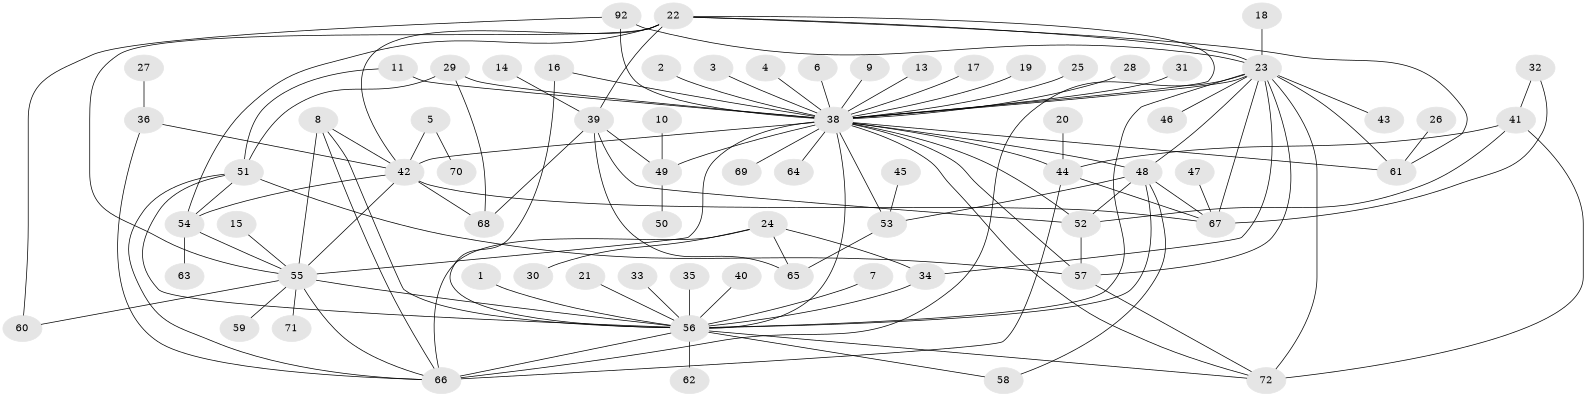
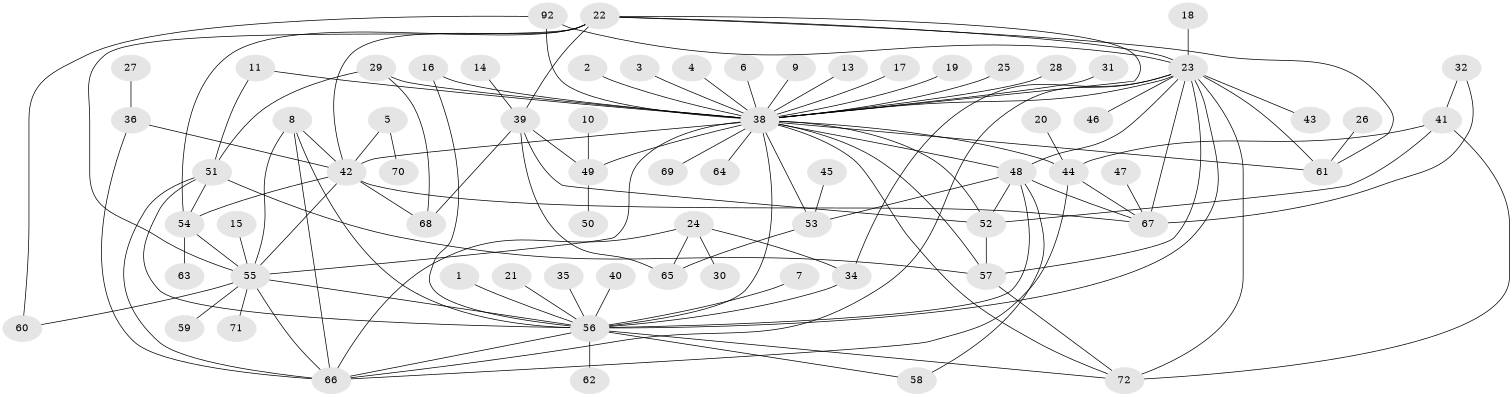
node "33": removed
